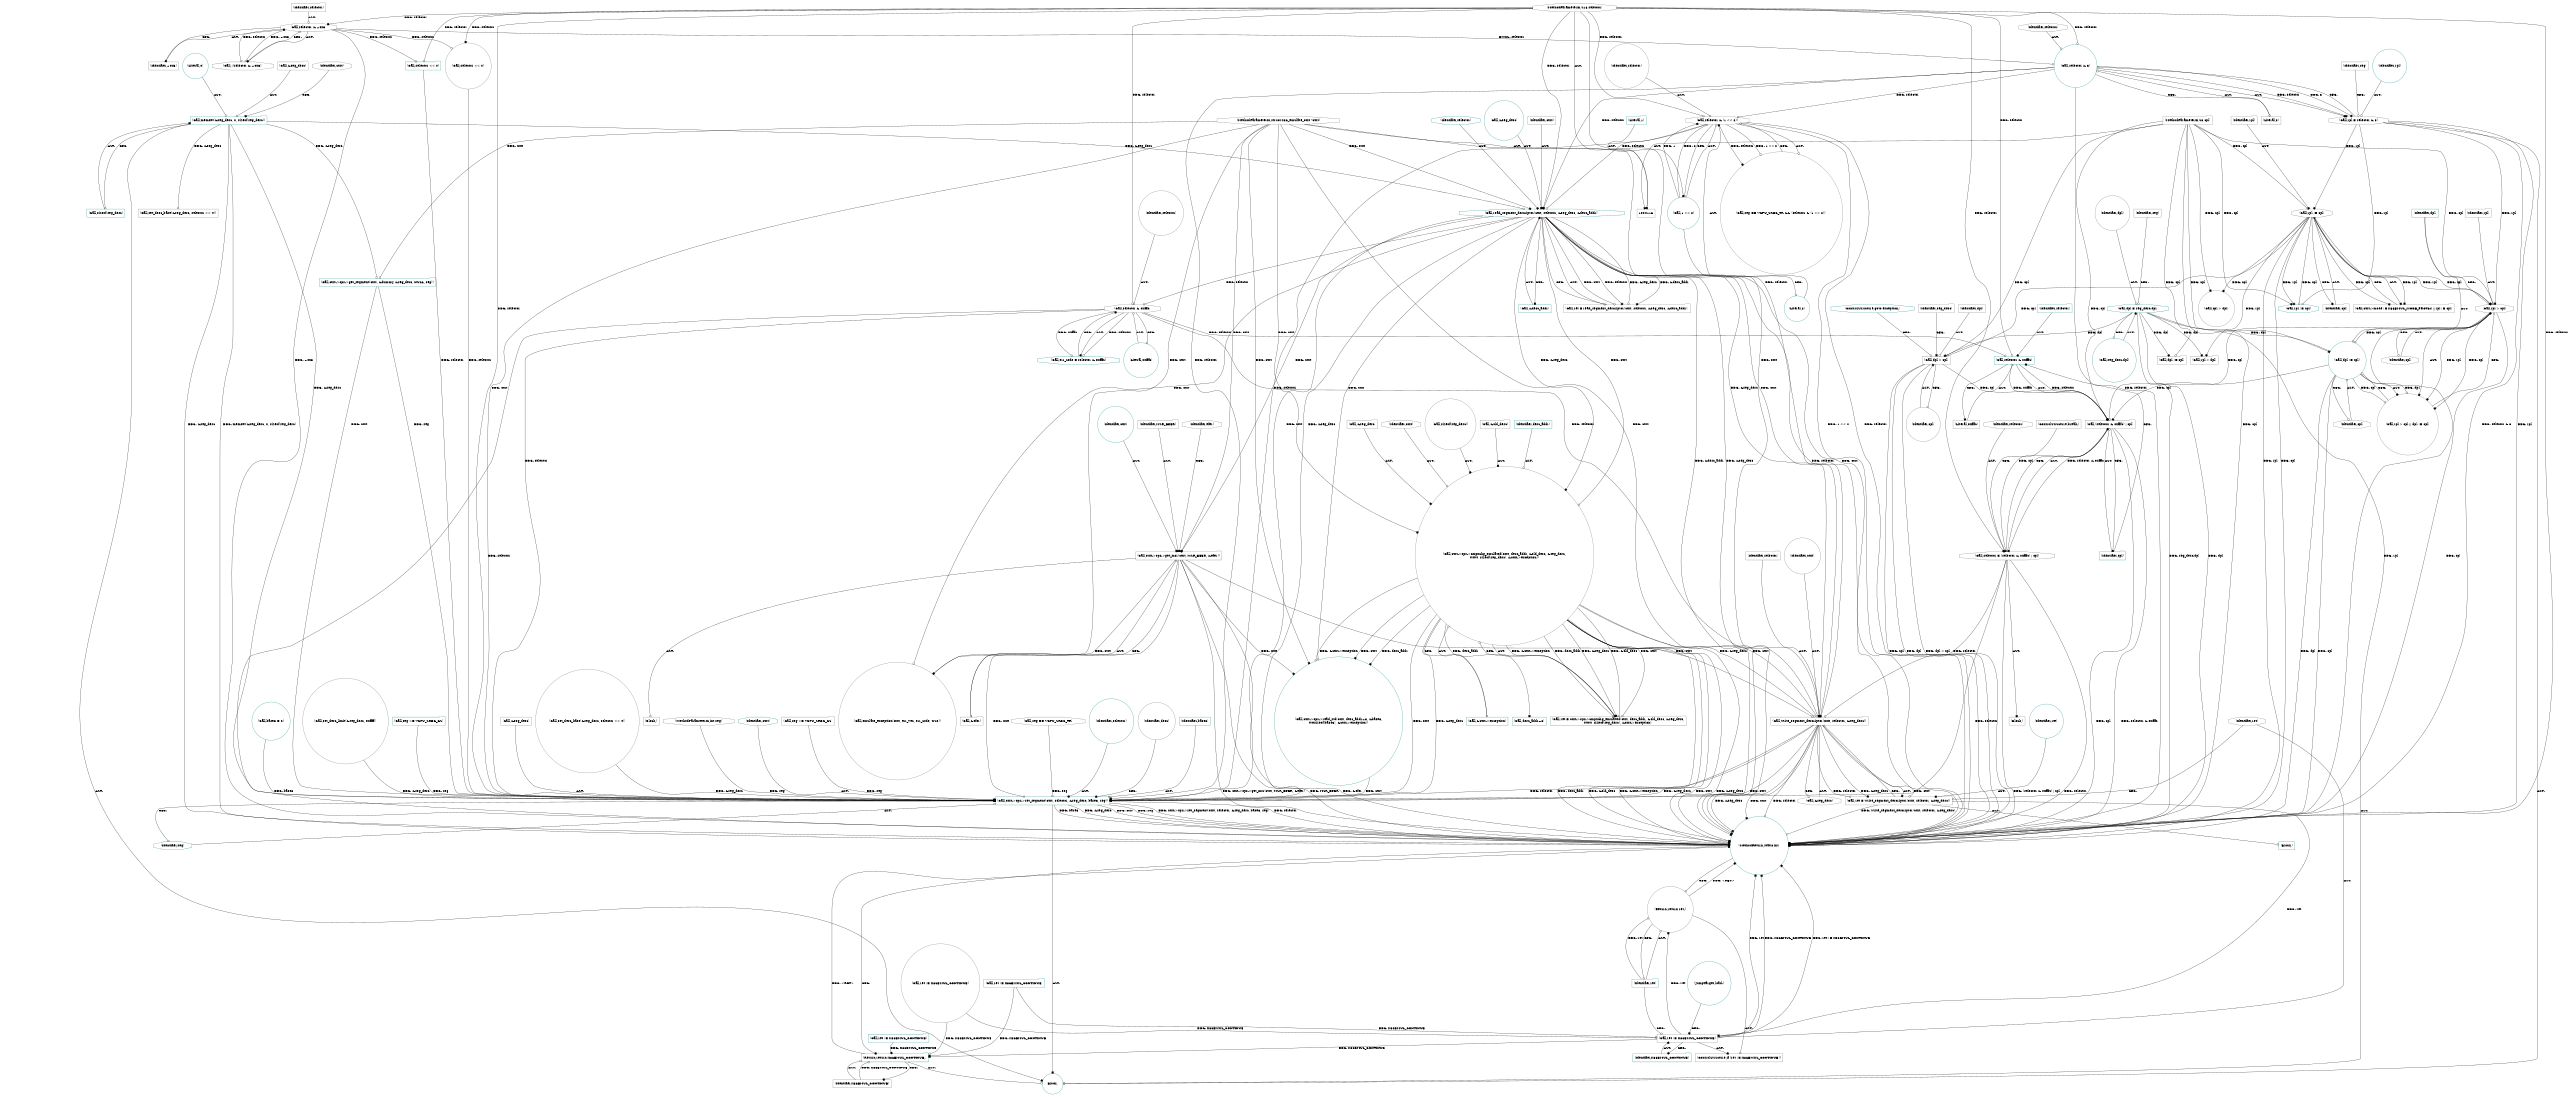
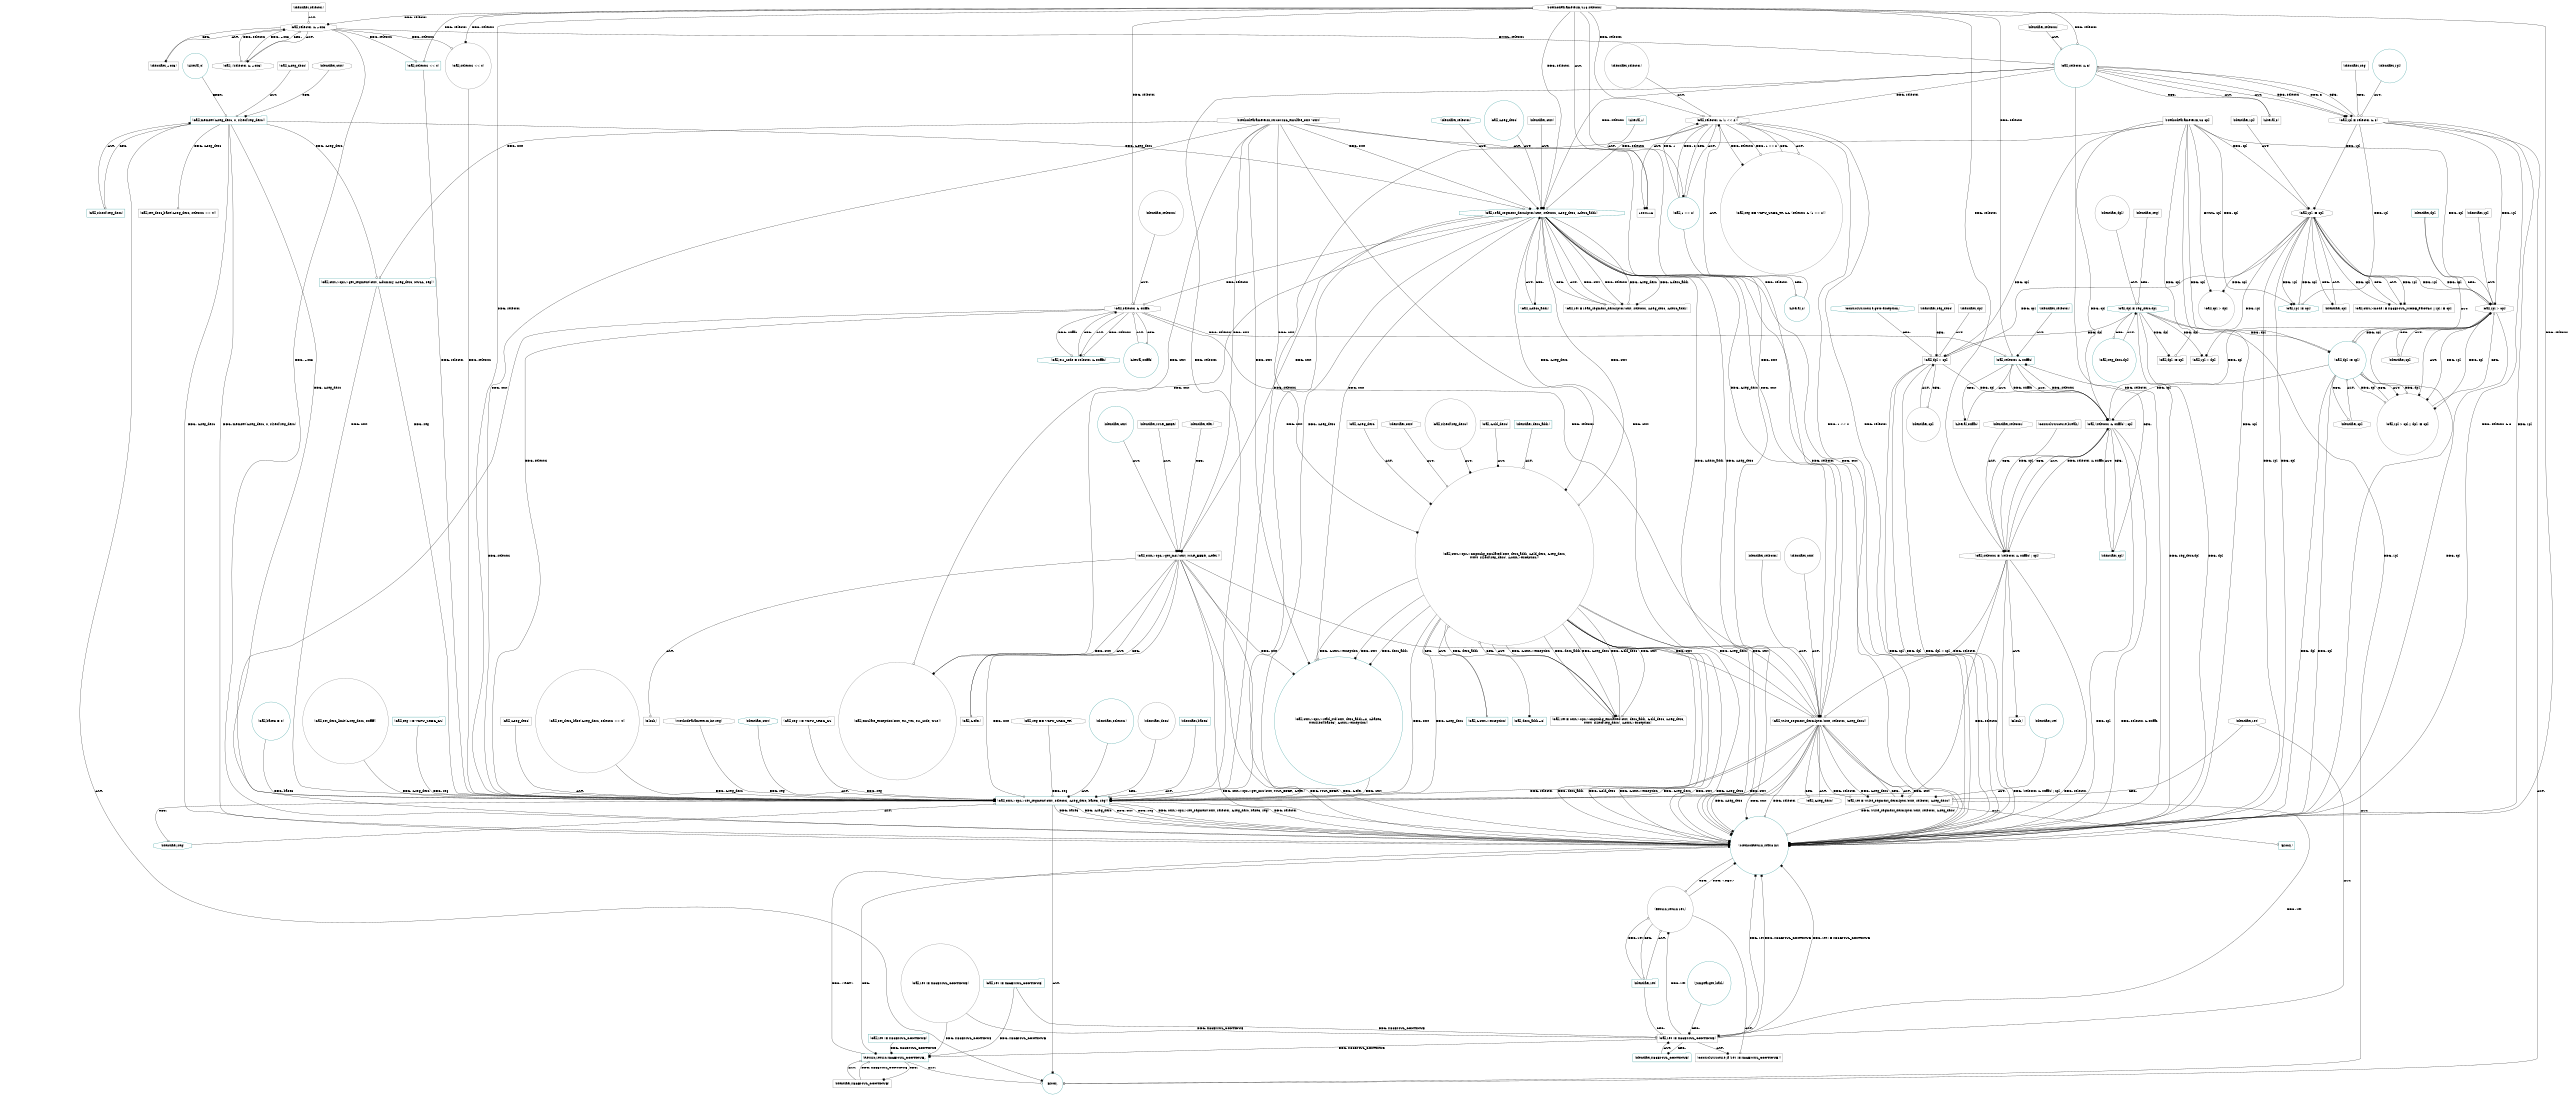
edge "(Literal,0)" -> "(Call,memset(&seg_desc, 0, sizeof seg_desc))": label "AST: " -> "EFER: "
edge "(MethodParameterIn,u8 cpl)" -> "(Call,cpl > dpl)": label "DDG: cpl" -> "EMUL: cpl"
